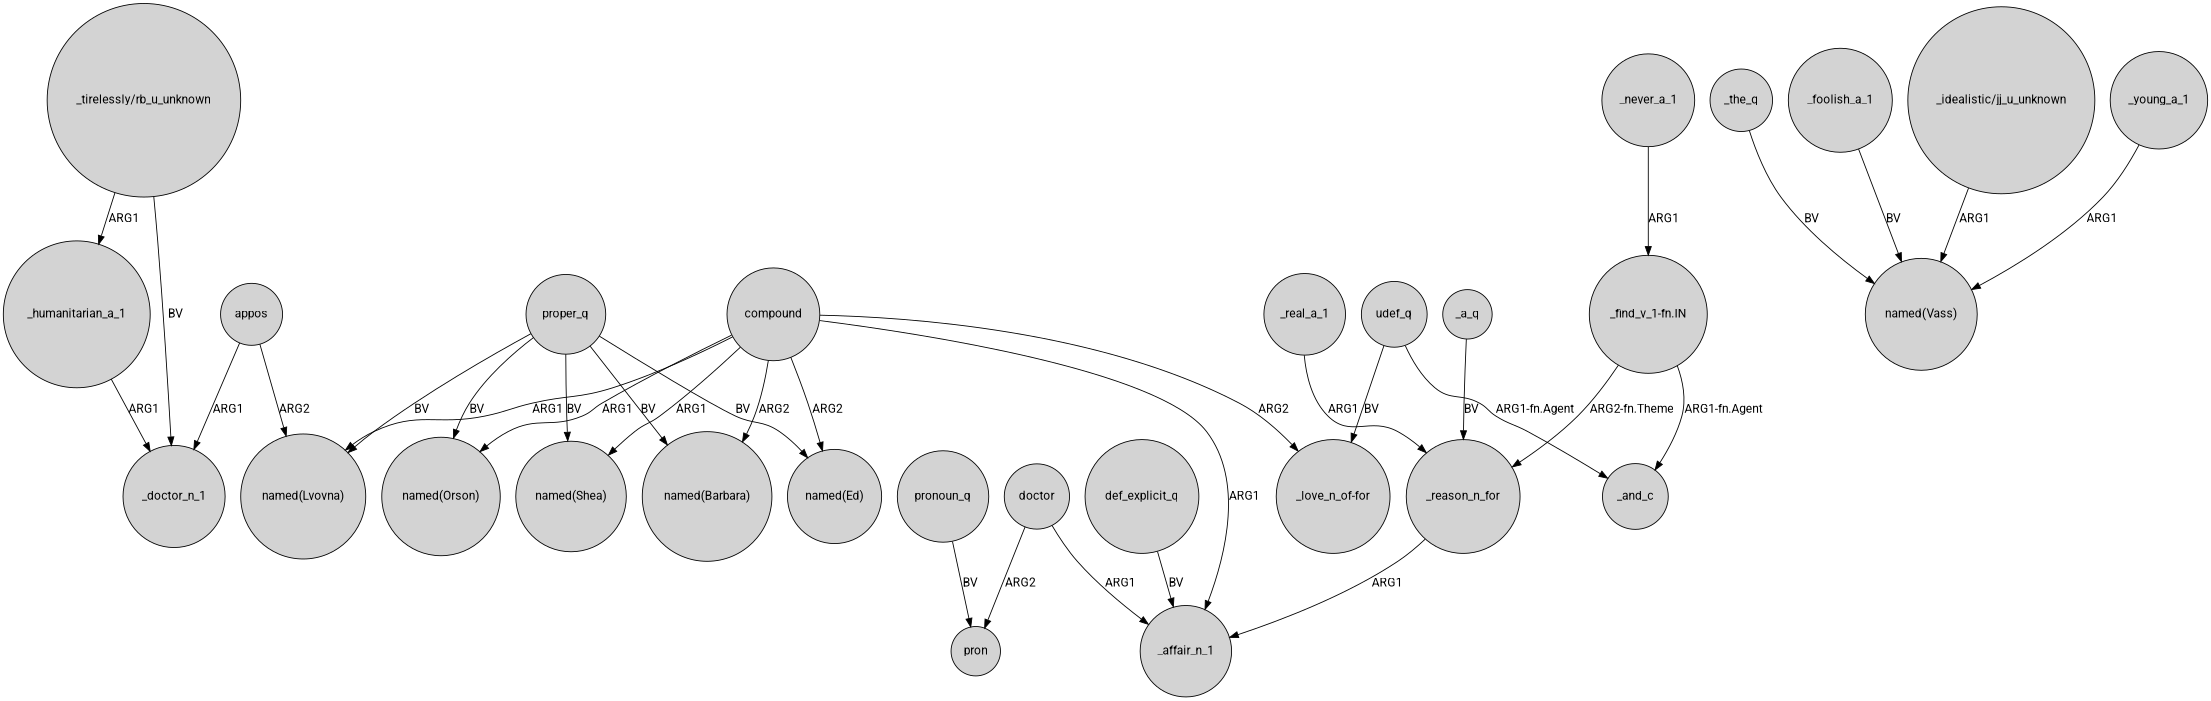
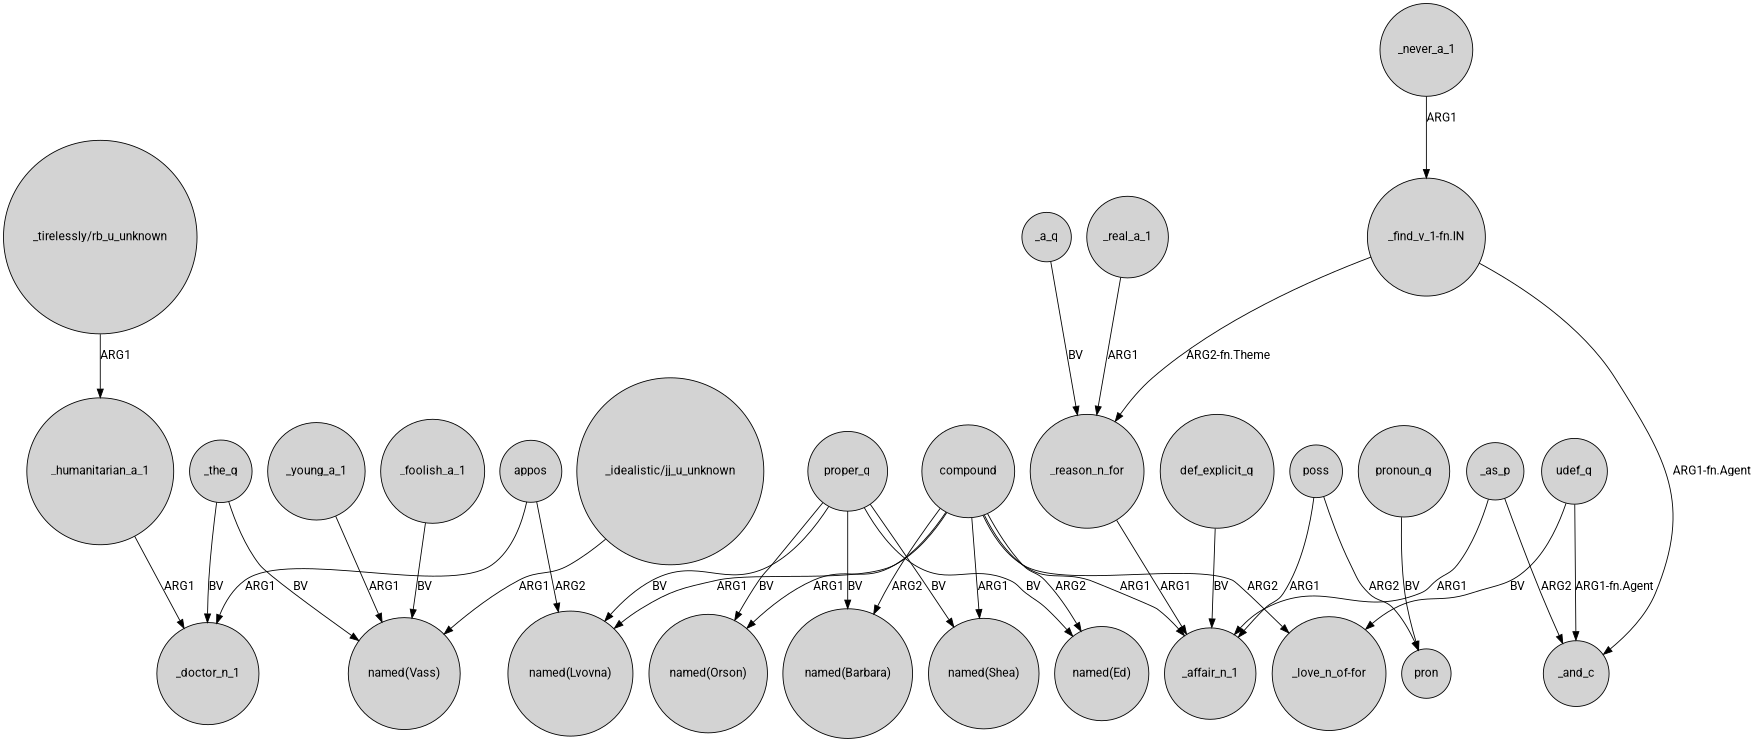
edge "_tirelessly/rb_u_unknown" -> "_doctor_n_1": now "_the_q" -> "_doctor_n_1"
node "_as_p": added
node "doctor": label "doctor" -> "poss"
